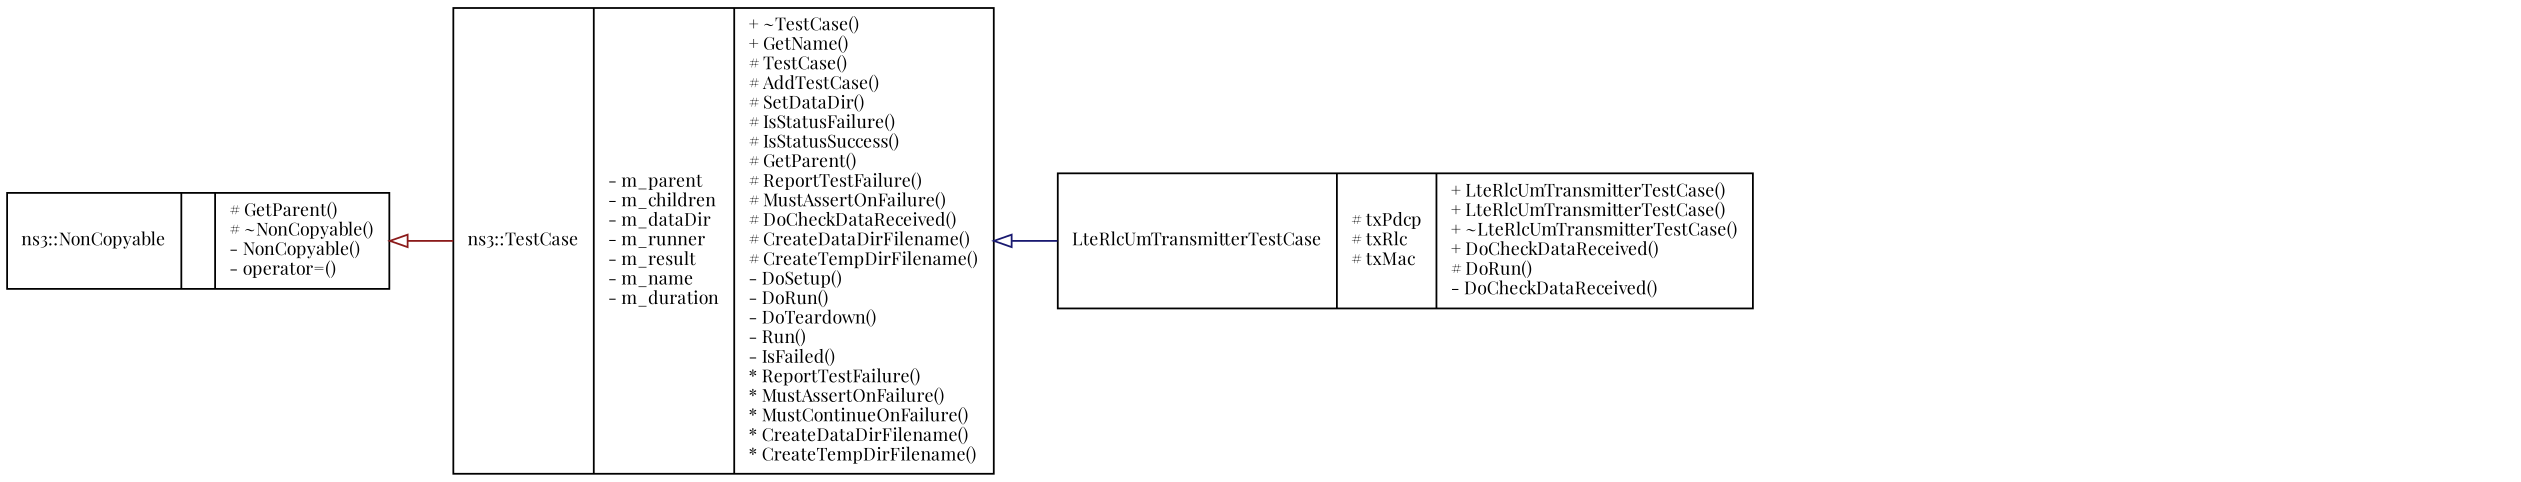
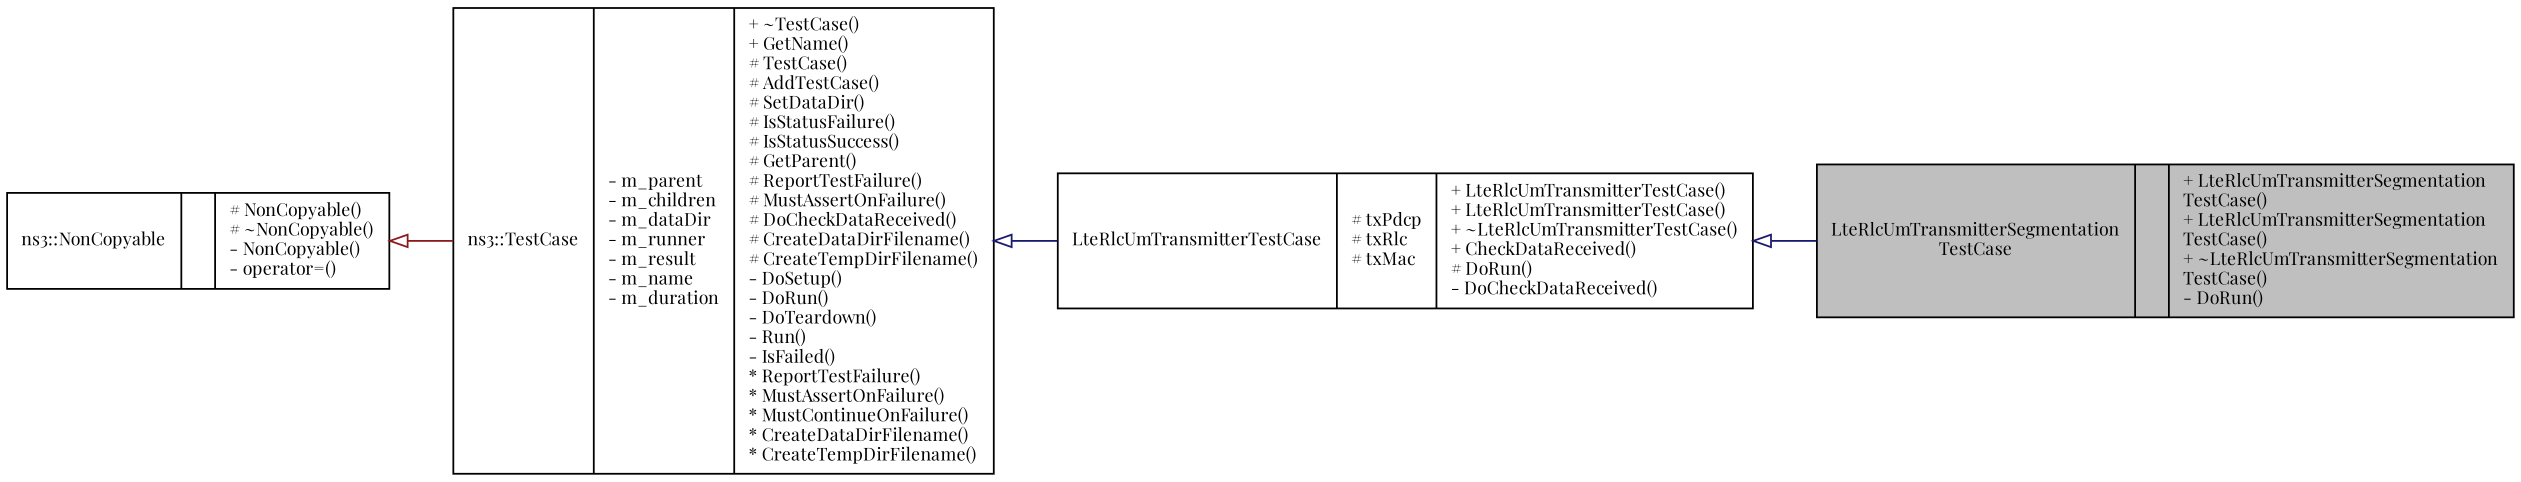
node "ns3::NonCopyable": text "# GetParent()" -> "# NonCopyable()"
node "LteRlcUmTransmitterSegmentation": added
node "LteRlcUmTransmitterTestCase": text "+ DoCheckDataReceived()" -> "+ CheckDataReceived()"
